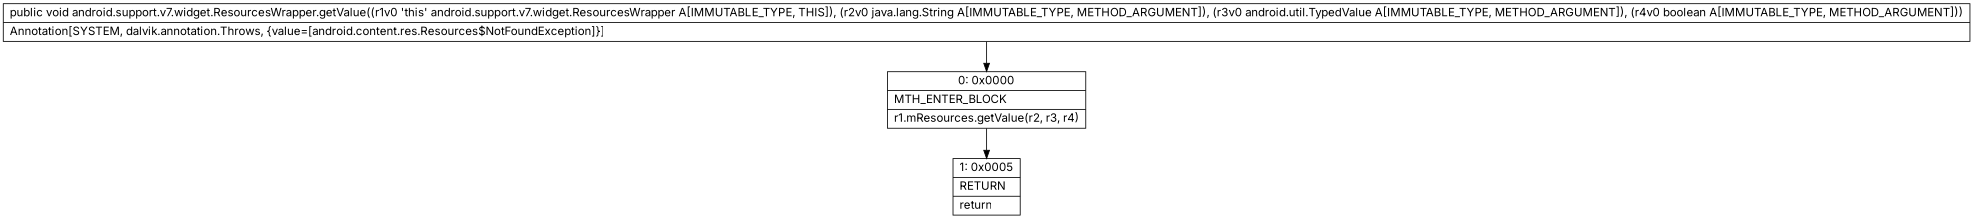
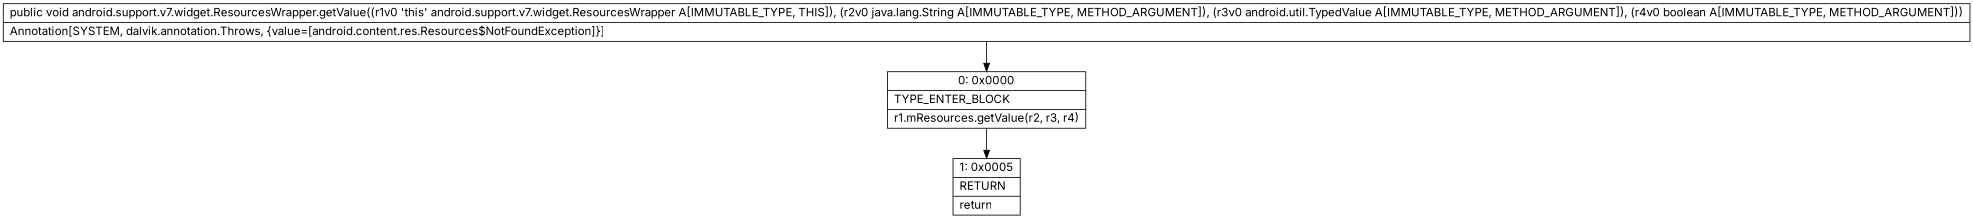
node "0: 0x0000": text "MTH_ENTER_BLOCK" -> "TYPE_ENTER_BLOCK"
